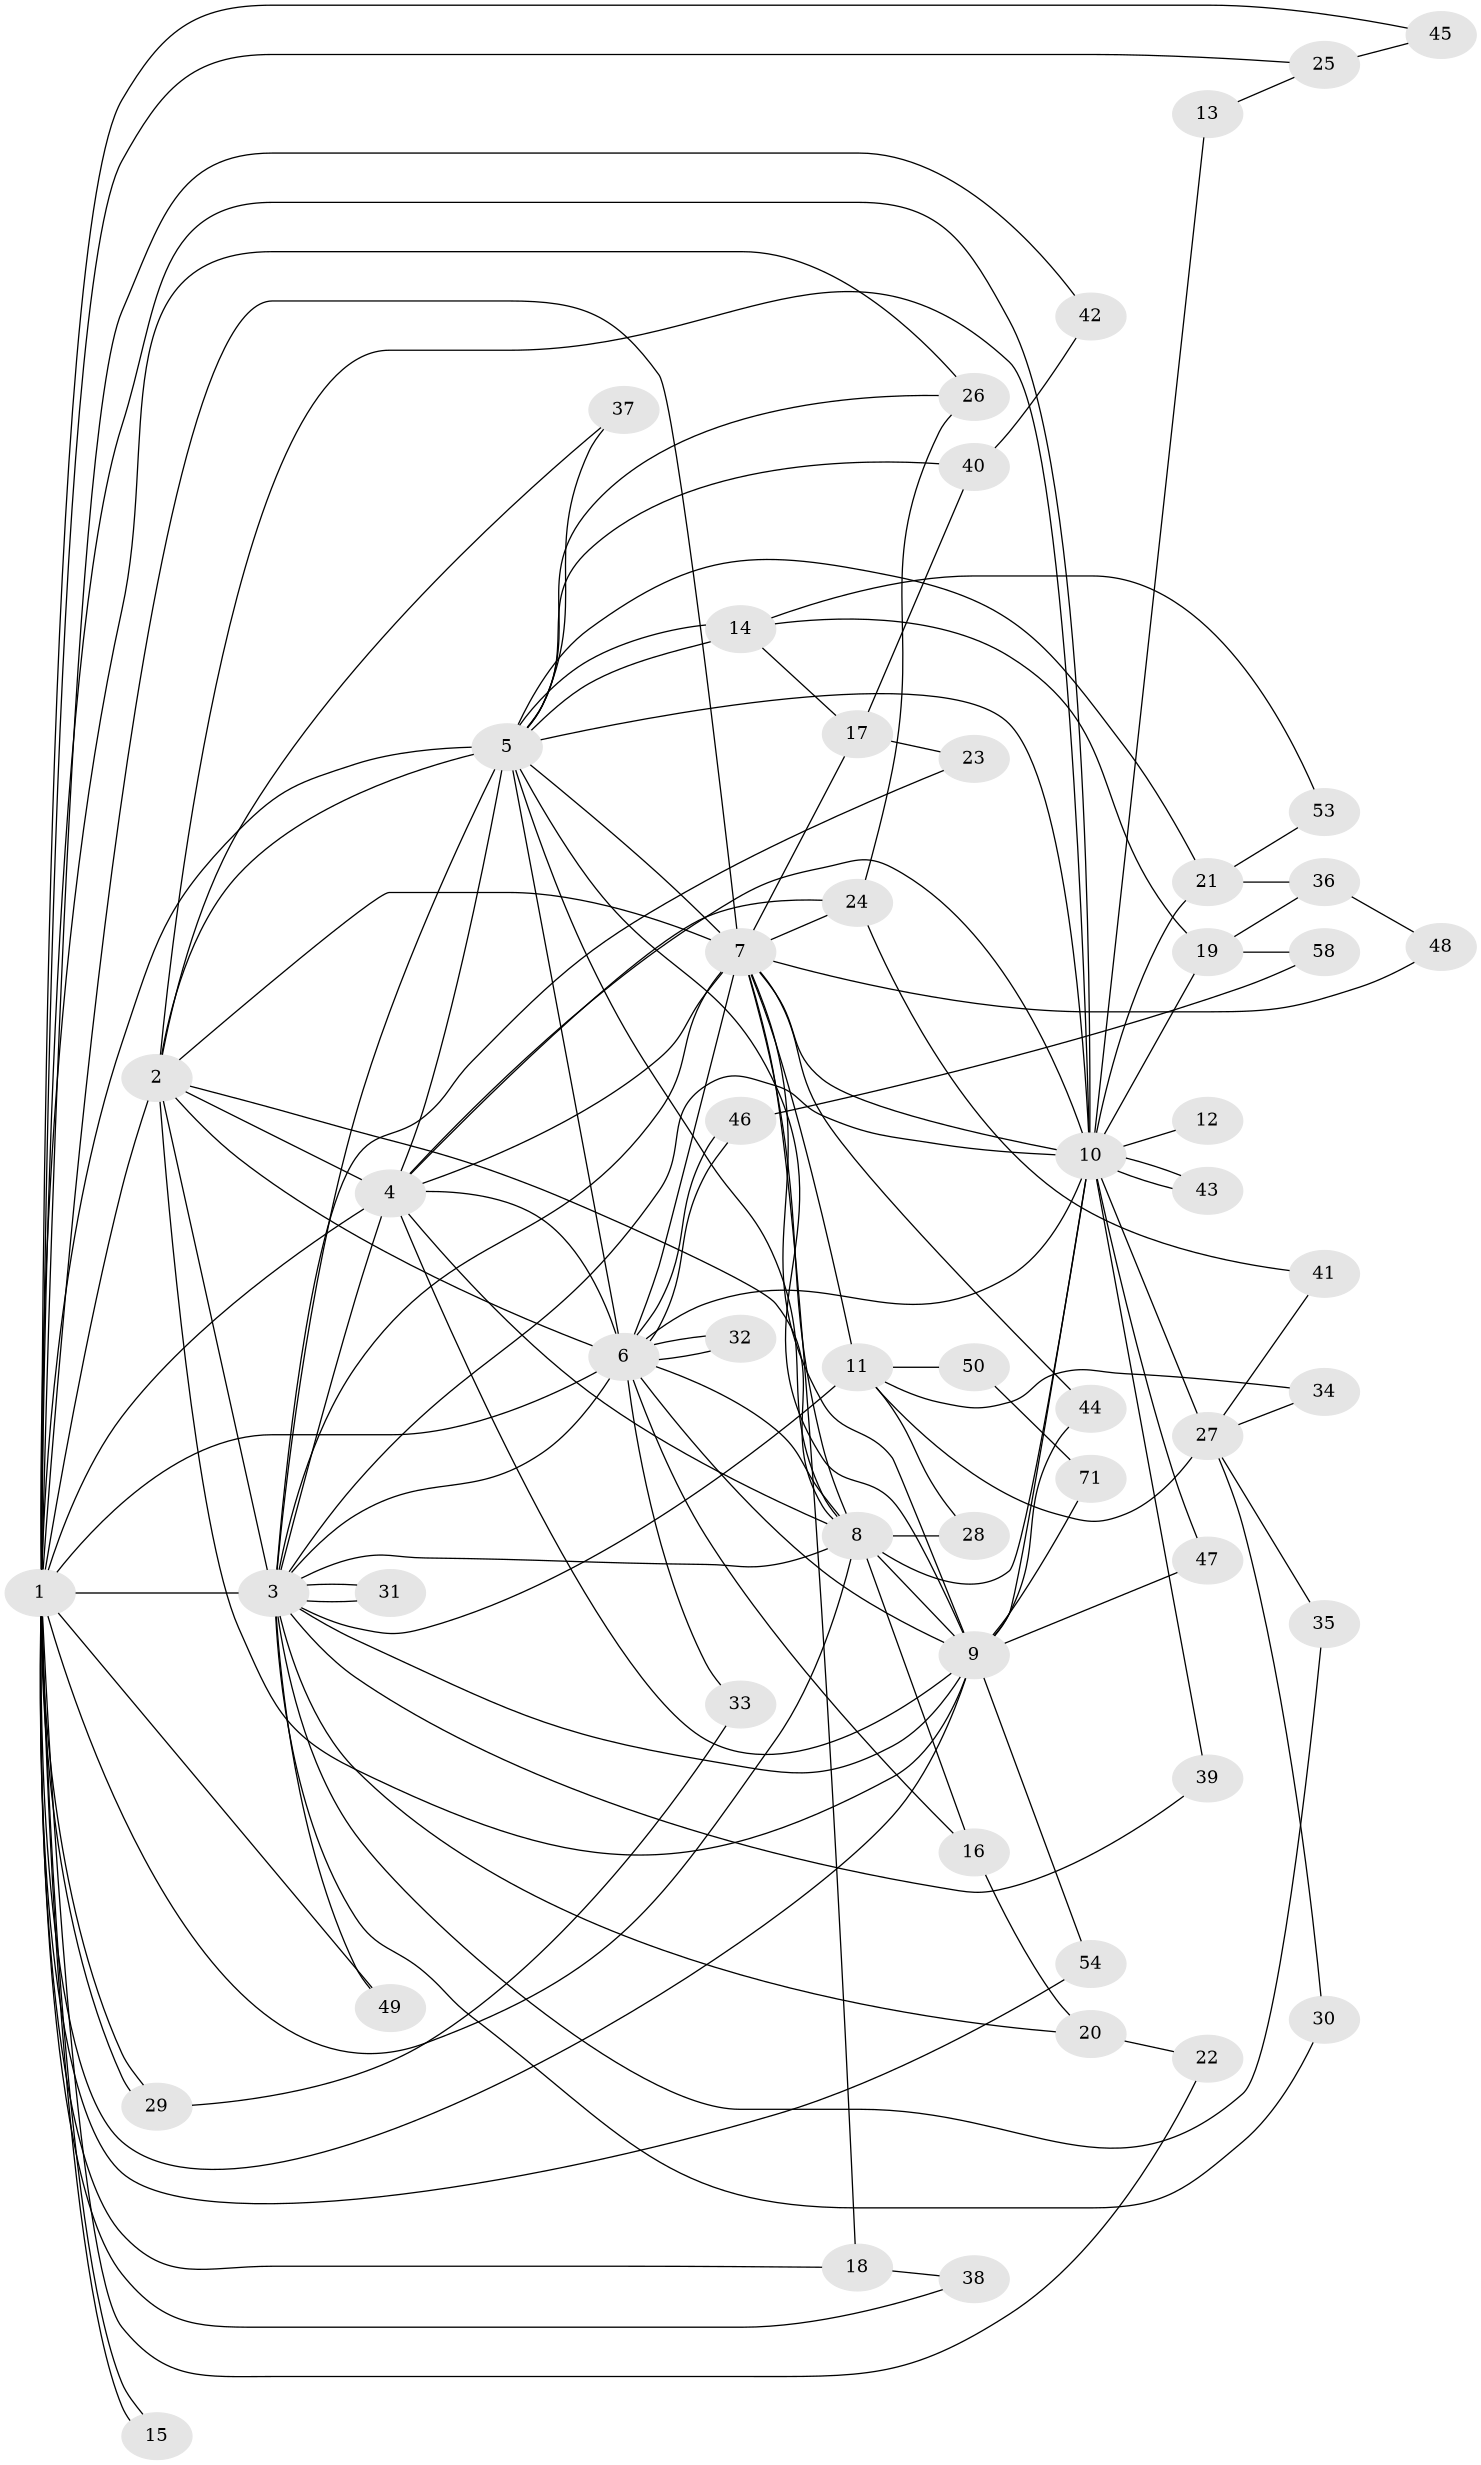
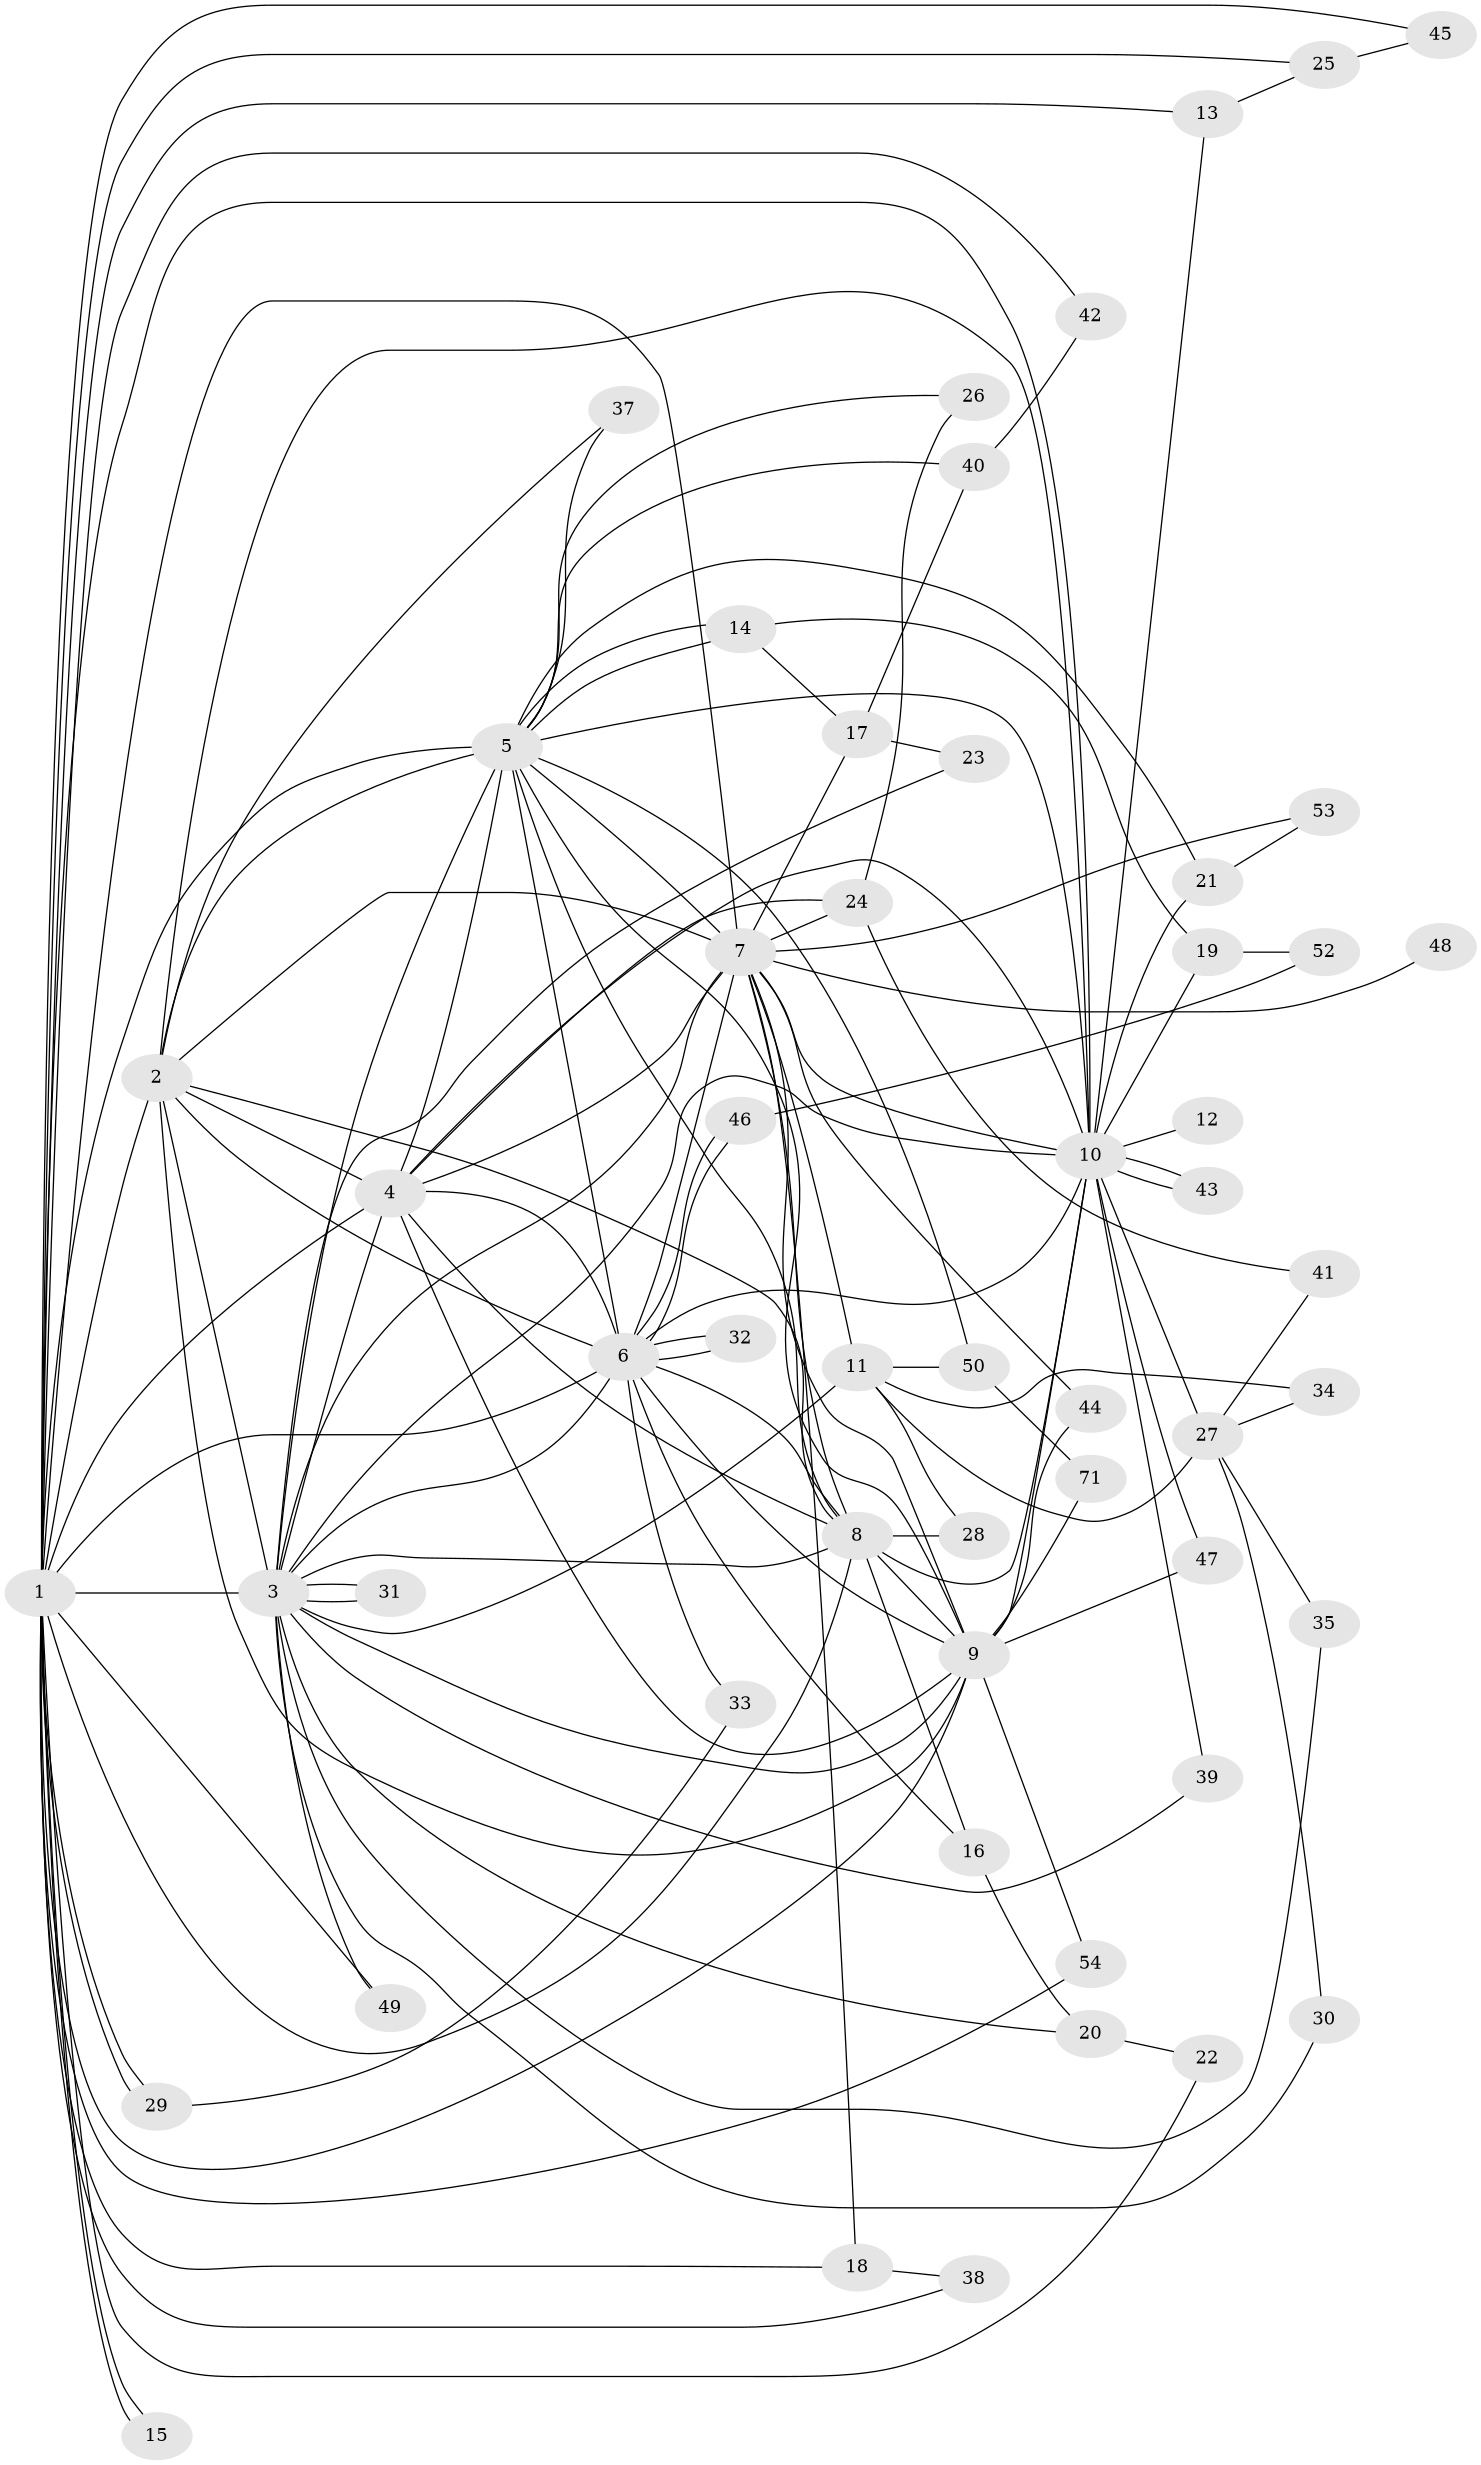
edge "26" -- "1": now "13" -- "1"
edge "14" -- "53": now "7" -- "53"
node "36": removed
node "58": label "58" -> "52"
edge "5" -- "50": added
